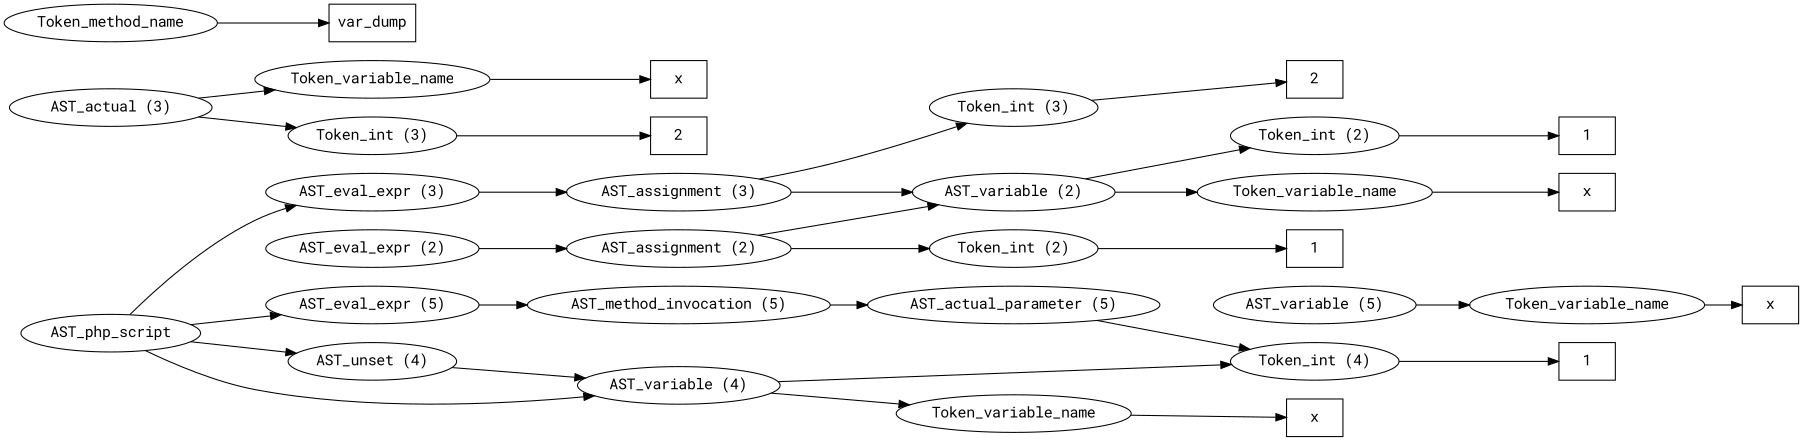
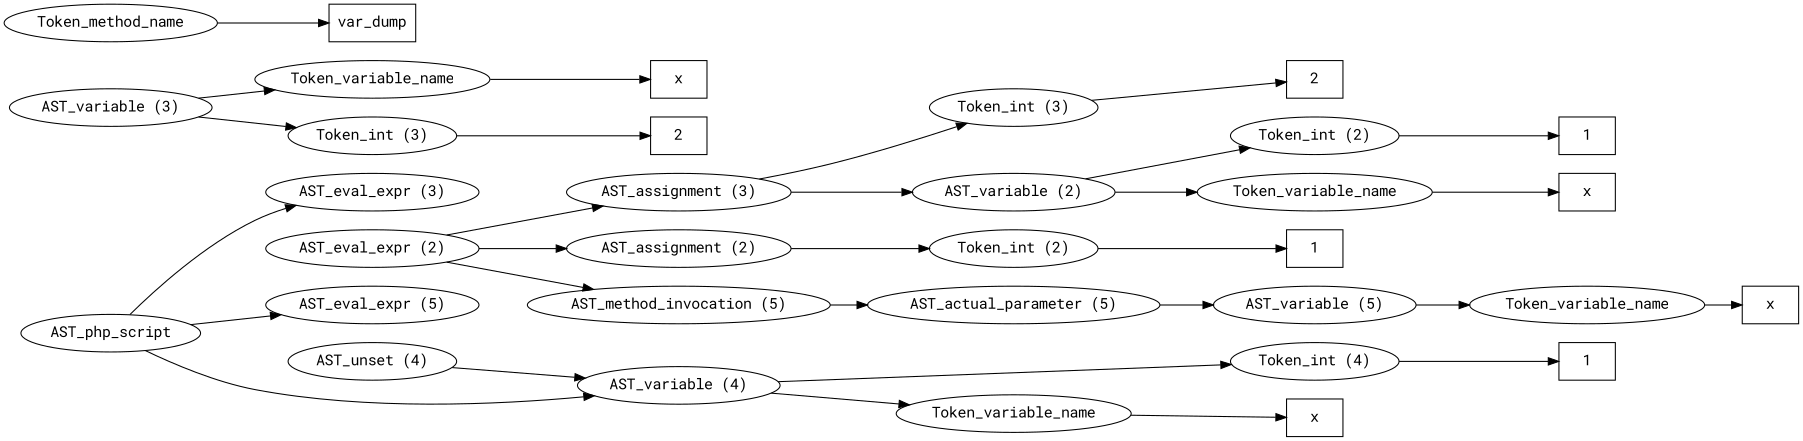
node "AST_actual (3)": label "AST_actual (3)" -> "AST_variable (3)"
edge "AST_eval_expr (3)" -> "AST_assignment (3)": now "AST_eval_expr (2)" -> "AST_assignment (3)"
edge "AST_assignment (2)" -> "AST_variable (2)": removed
edge "AST_eval_expr (5)" -> "AST_method_invocation (5)": now "AST_eval_expr (2)" -> "AST_method_invocation (5)"
edge "AST_actual_parameter (5)" -> "Token_int (4)": now "AST_actual_parameter (5)" -> "AST_variable (5)"
edge "AST_php_script" -> "AST_unset (4)": removed
